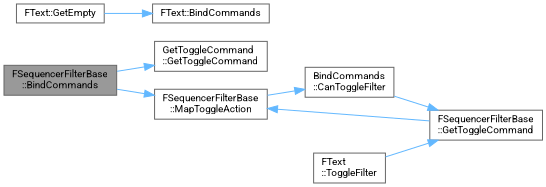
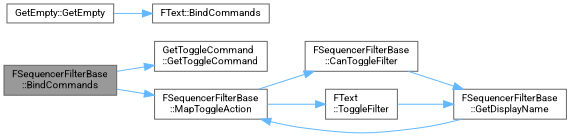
node "FText::GetEmpty": label "FText::GetEmpty" -> "GetEmpty::GetEmpty"
node "BindCommands ::CanToggleFilter": label "BindCommands ::CanToggleFilter" -> "FSequencerFilterBase ::CanToggleFilter"
edge "FSequencerFilterBase ::MapToggleAction" -> "FText ::ToggleFilter": added
node "FSequencerFilterBase ::GetToggleCommand": label "FSequencerFilterBase ::GetToggleCommand" -> "FSequencerFilterBase ::GetDisplayName"
